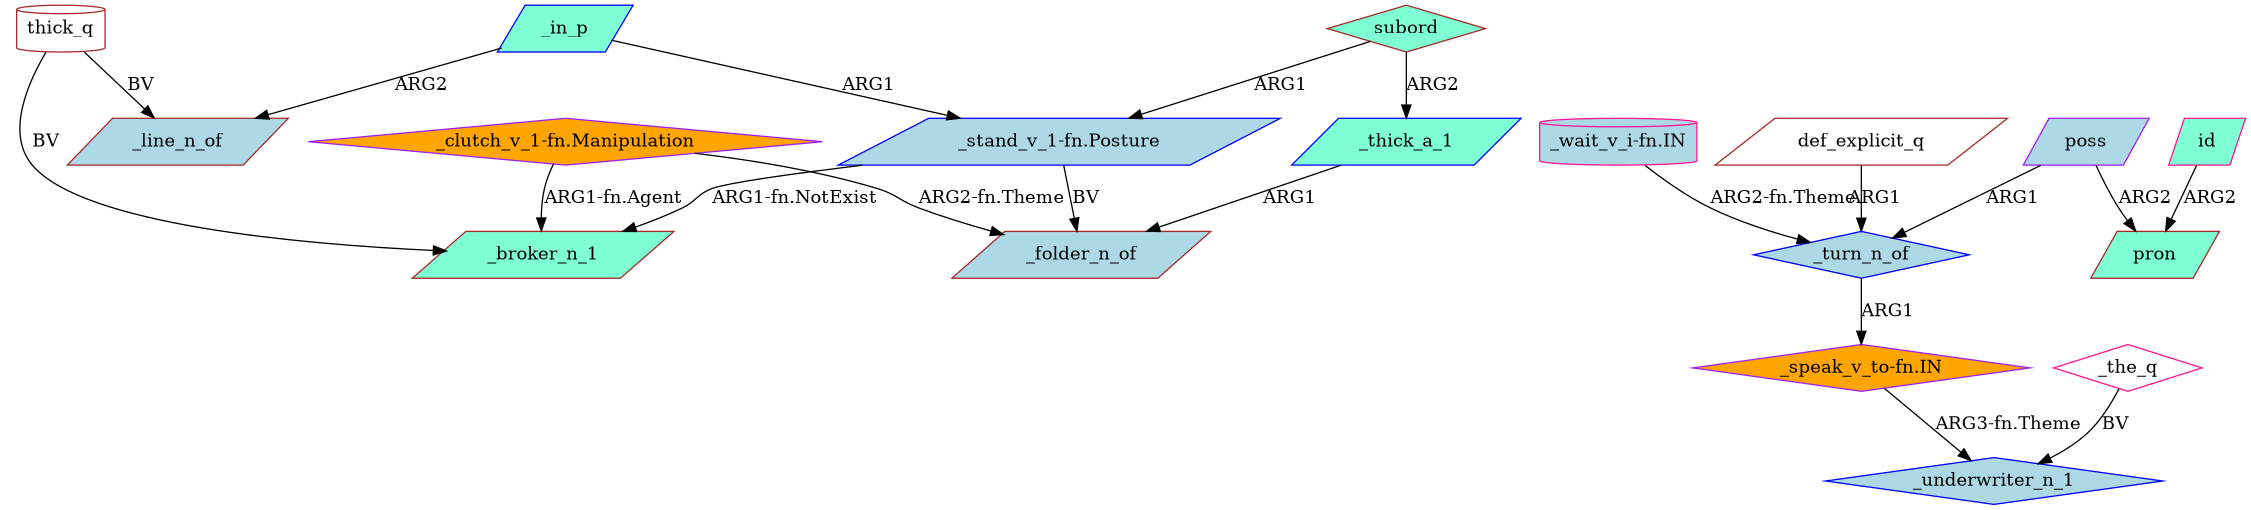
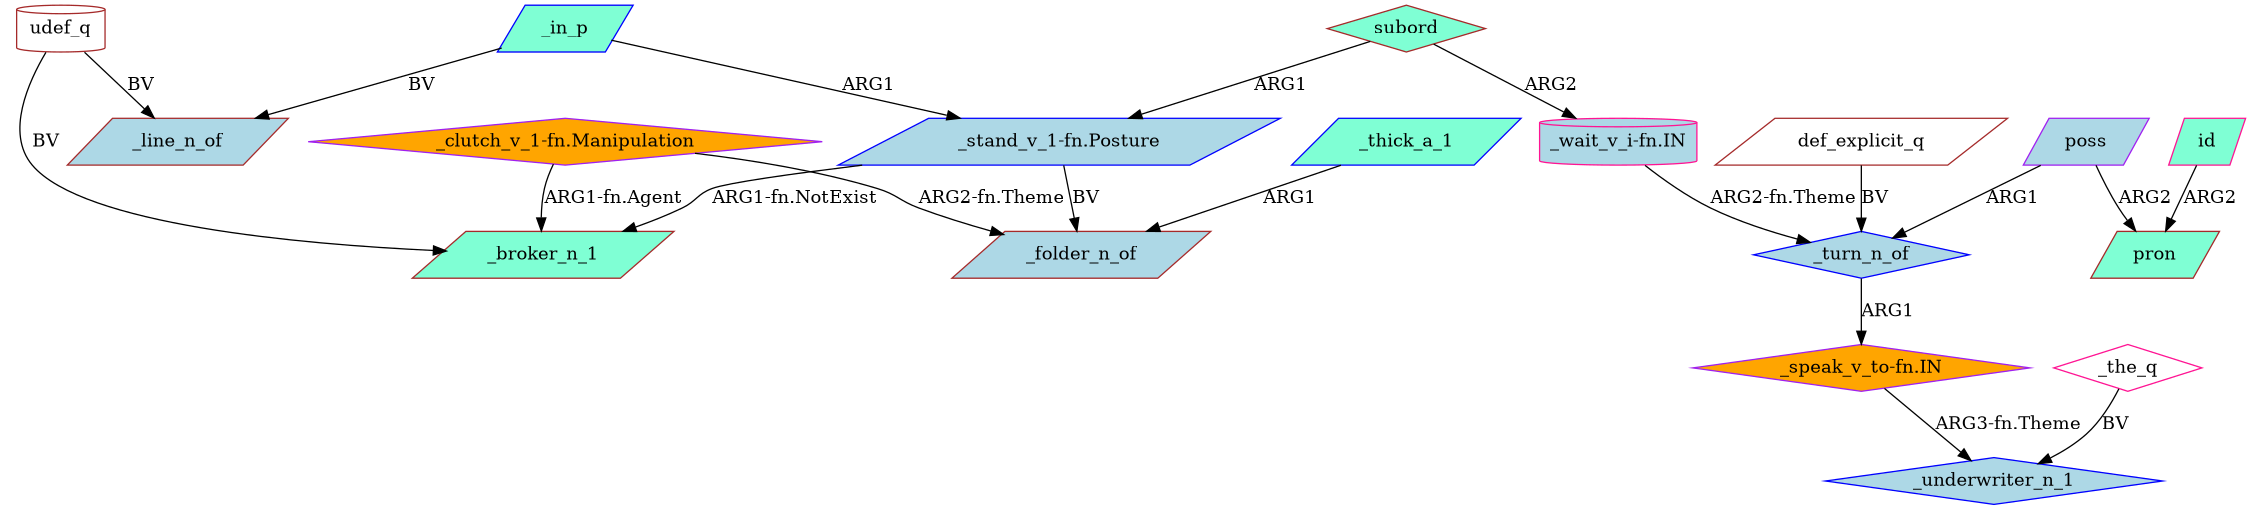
node "thick_q": label "thick_q" -> "udef_q"
edge "subord" -> "_thick_a_1": now "subord" -> "_wait_v_i-fn.IN"
edge "_in_p" -> "_line_n_of": label "ARG2" -> "BV"
edge "def_explicit_q" -> "_turn_n_of": label "ARG1" -> "BV"
